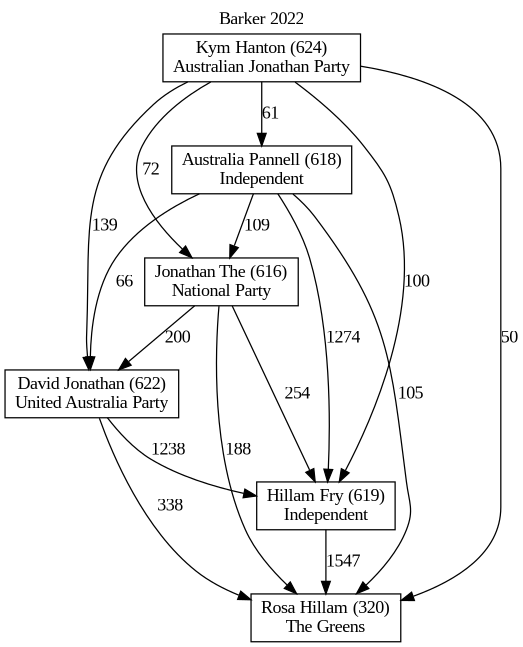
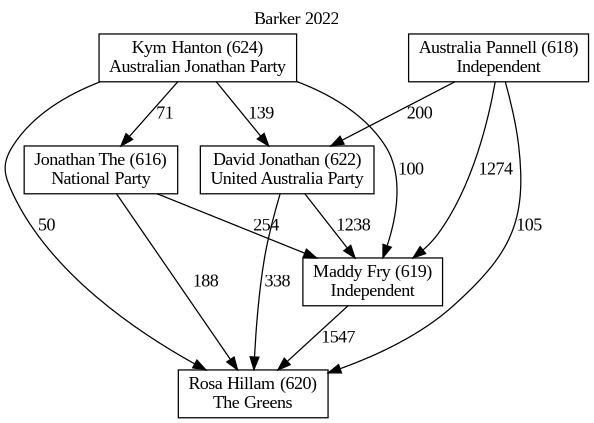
edge "Kym Hanton (624) Australian Jonathan Party" -> "Australia Pannell (618) Independent": removed, label "61"
edge "Kym Hanton (624) Australian Jonathan Party" -> "Jonathan The (616) National Party": label "72" -> "71"
edge "Australia Pannell (618) Independent" -> "Jonathan The (616) National Party": removed, label "109"
edge "Australia Pannell (618) Independent" -> "David Jonathan (622) United Australia Party": label "66" -> "200"
edge "Jonathan The (616) National Party" -> "David Jonathan (622) United Australia Party": removed, label "200"
node "Hillam Fry (619) Independent": label "Hillam Fry (619) Independent" -> "Maddy Fry (619) Independent"
node "Rosa Hillam (320) The Greens": label "Rosa Hillam (320) The Greens" -> "Rosa Hillam (620) The Greens"
